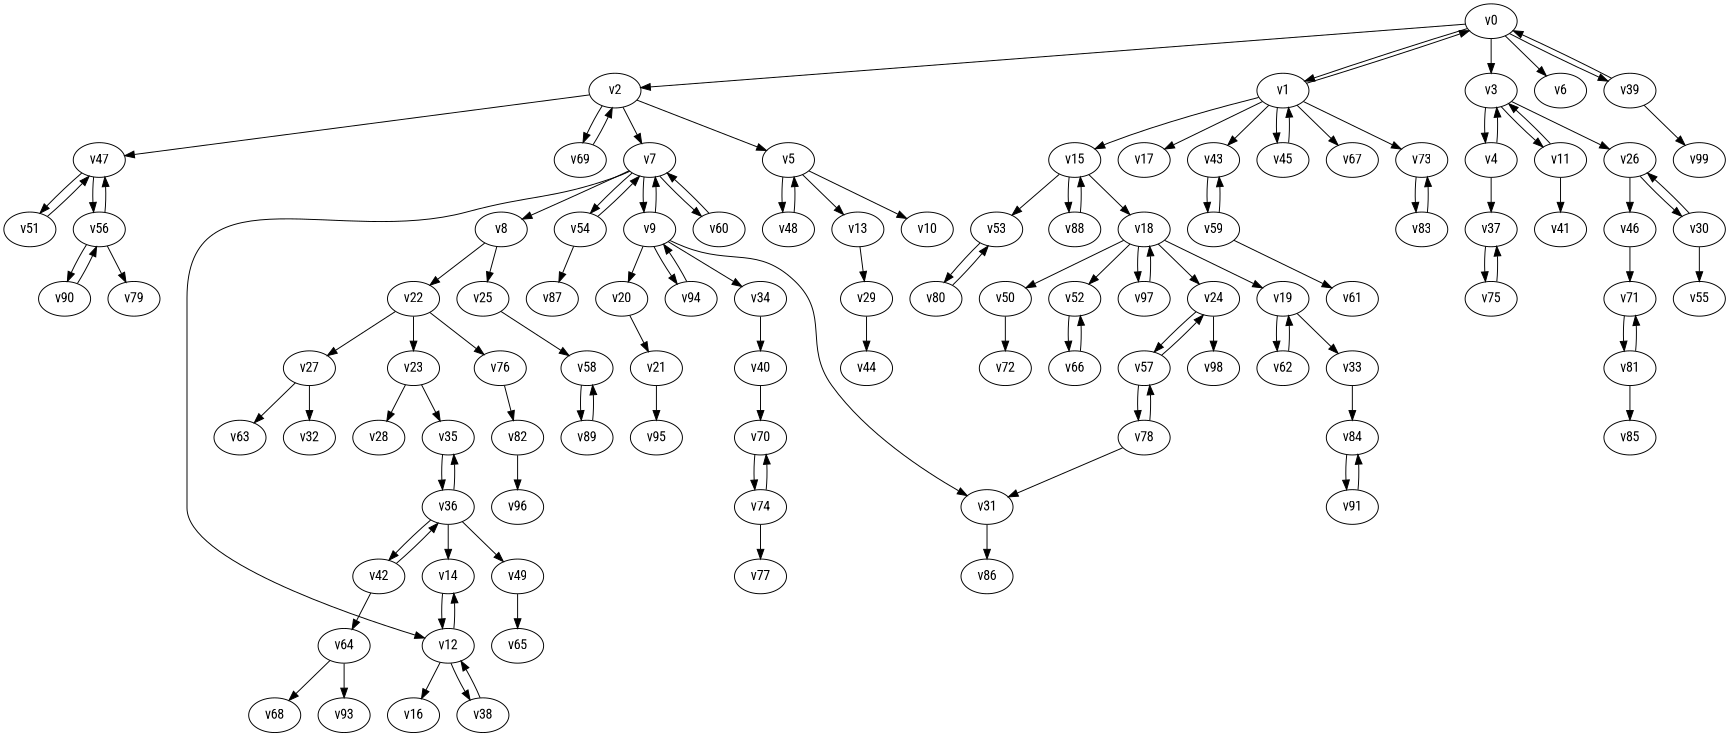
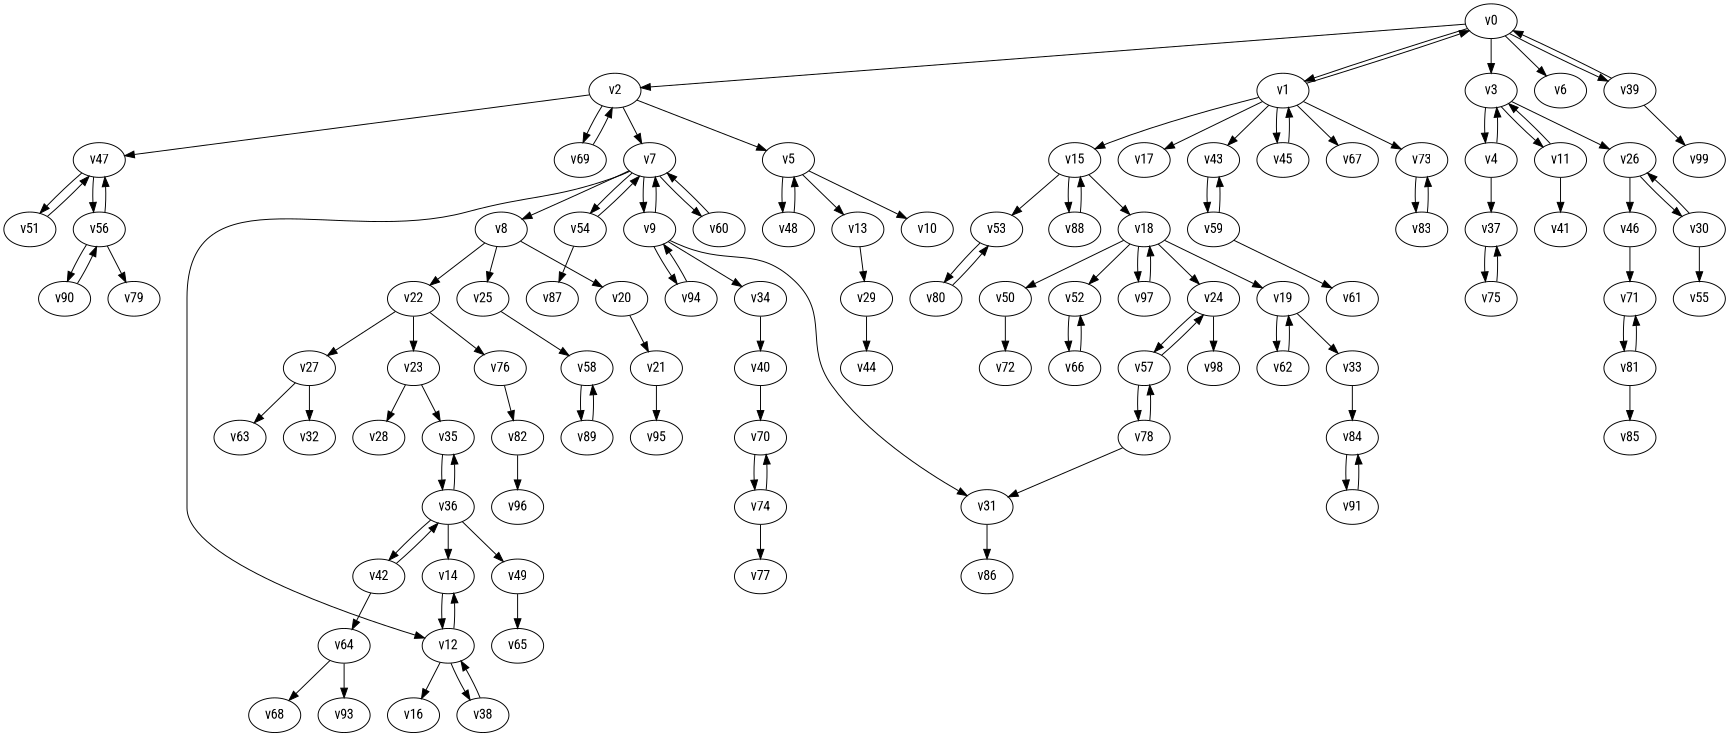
edge "v9" -> "v20": now "v8" -> "v20"
